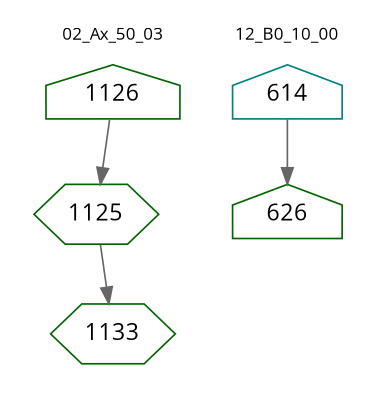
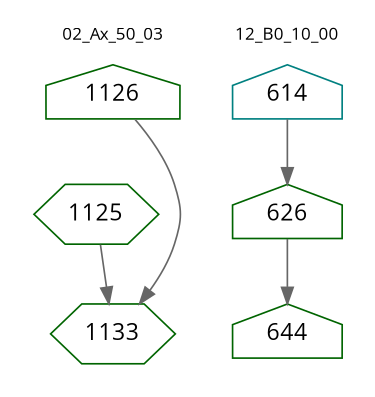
edge "1126" -> "1125": now "1126" -> "1133"
node "644": added
